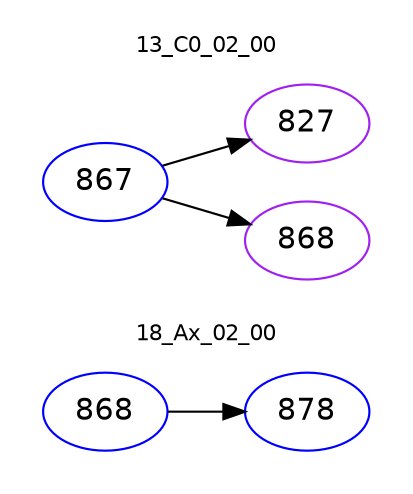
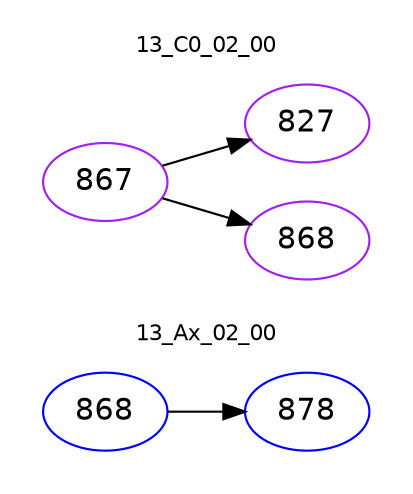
node "867": color blue -> purple
cluster "18_Ax_02_00": label "18_Ax_02_00" -> "13_Ax_02_00"
